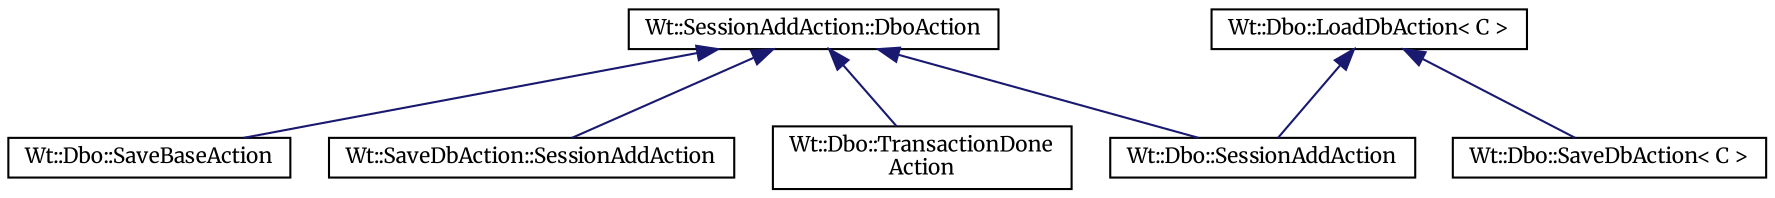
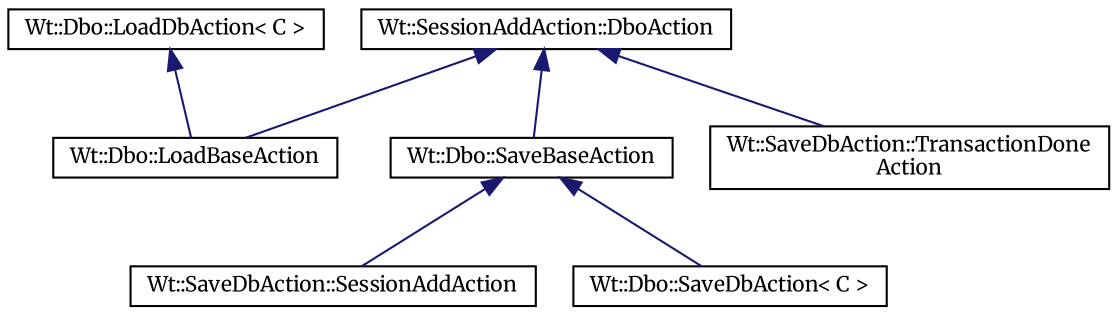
edge "Wt::SaveDbAction::SessionAddAction" -> "Wt::SessionAddAction::DboAction": now "Wt::SaveDbAction::SessionAddAction" -> "Wt::Dbo::SaveBaseAction"
edge "Wt::Dbo::SaveDbAction< C >" -> "Wt::Dbo::LoadDbAction< C >": now "Wt::Dbo::SaveDbAction< C >" -> "Wt::Dbo::SaveBaseAction"
node "Wt::Dbo::TransactionDone Action": label "Wt::Dbo::TransactionDone Action" -> "Wt::SaveDbAction::TransactionDone Action"
node "Wt::Dbo::SessionAddAction": label "Wt::Dbo::SessionAddAction" -> "Wt::Dbo::LoadBaseAction"
